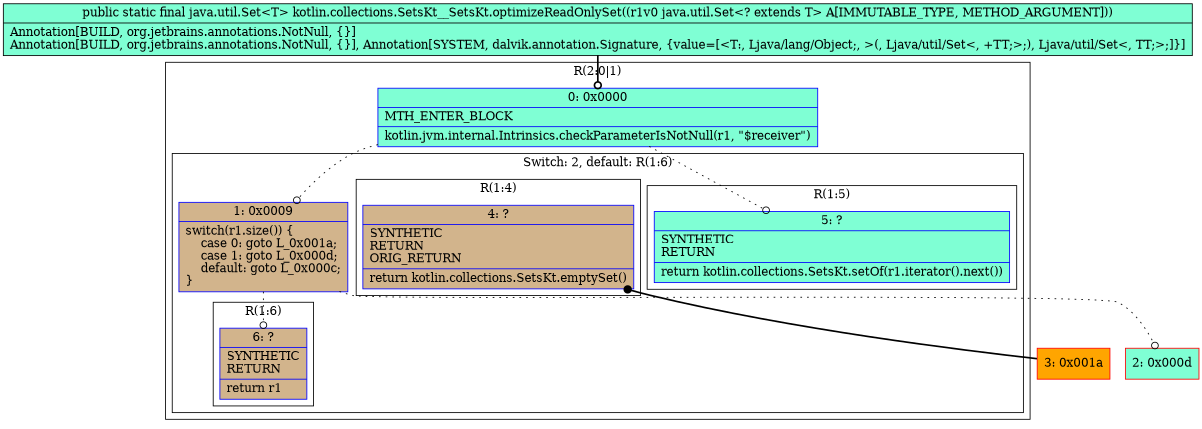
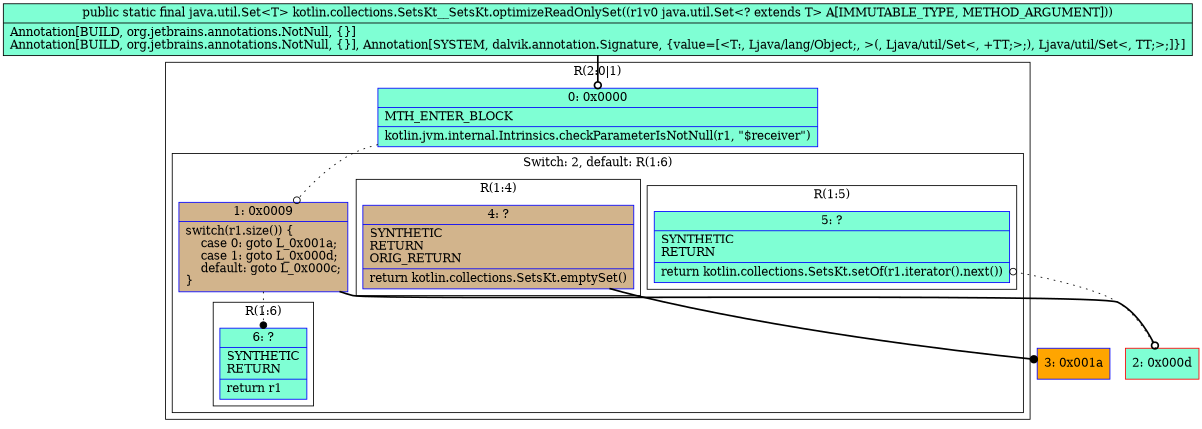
edge "0: 0x0000" -> "5: ?": now "2: 0x000d" -> "5: ?"
edge "1: 0x0009" -> "2: 0x000d": style dotted -> bold
edge "1: 0x0009" -> "6: ?": arrowhead odot -> dot
edge "3: 0x001a" -> "4: ?": reversed
node "6: ?": fillcolor tan -> aquamarine
node "3: 0x001a": color red -> blue
